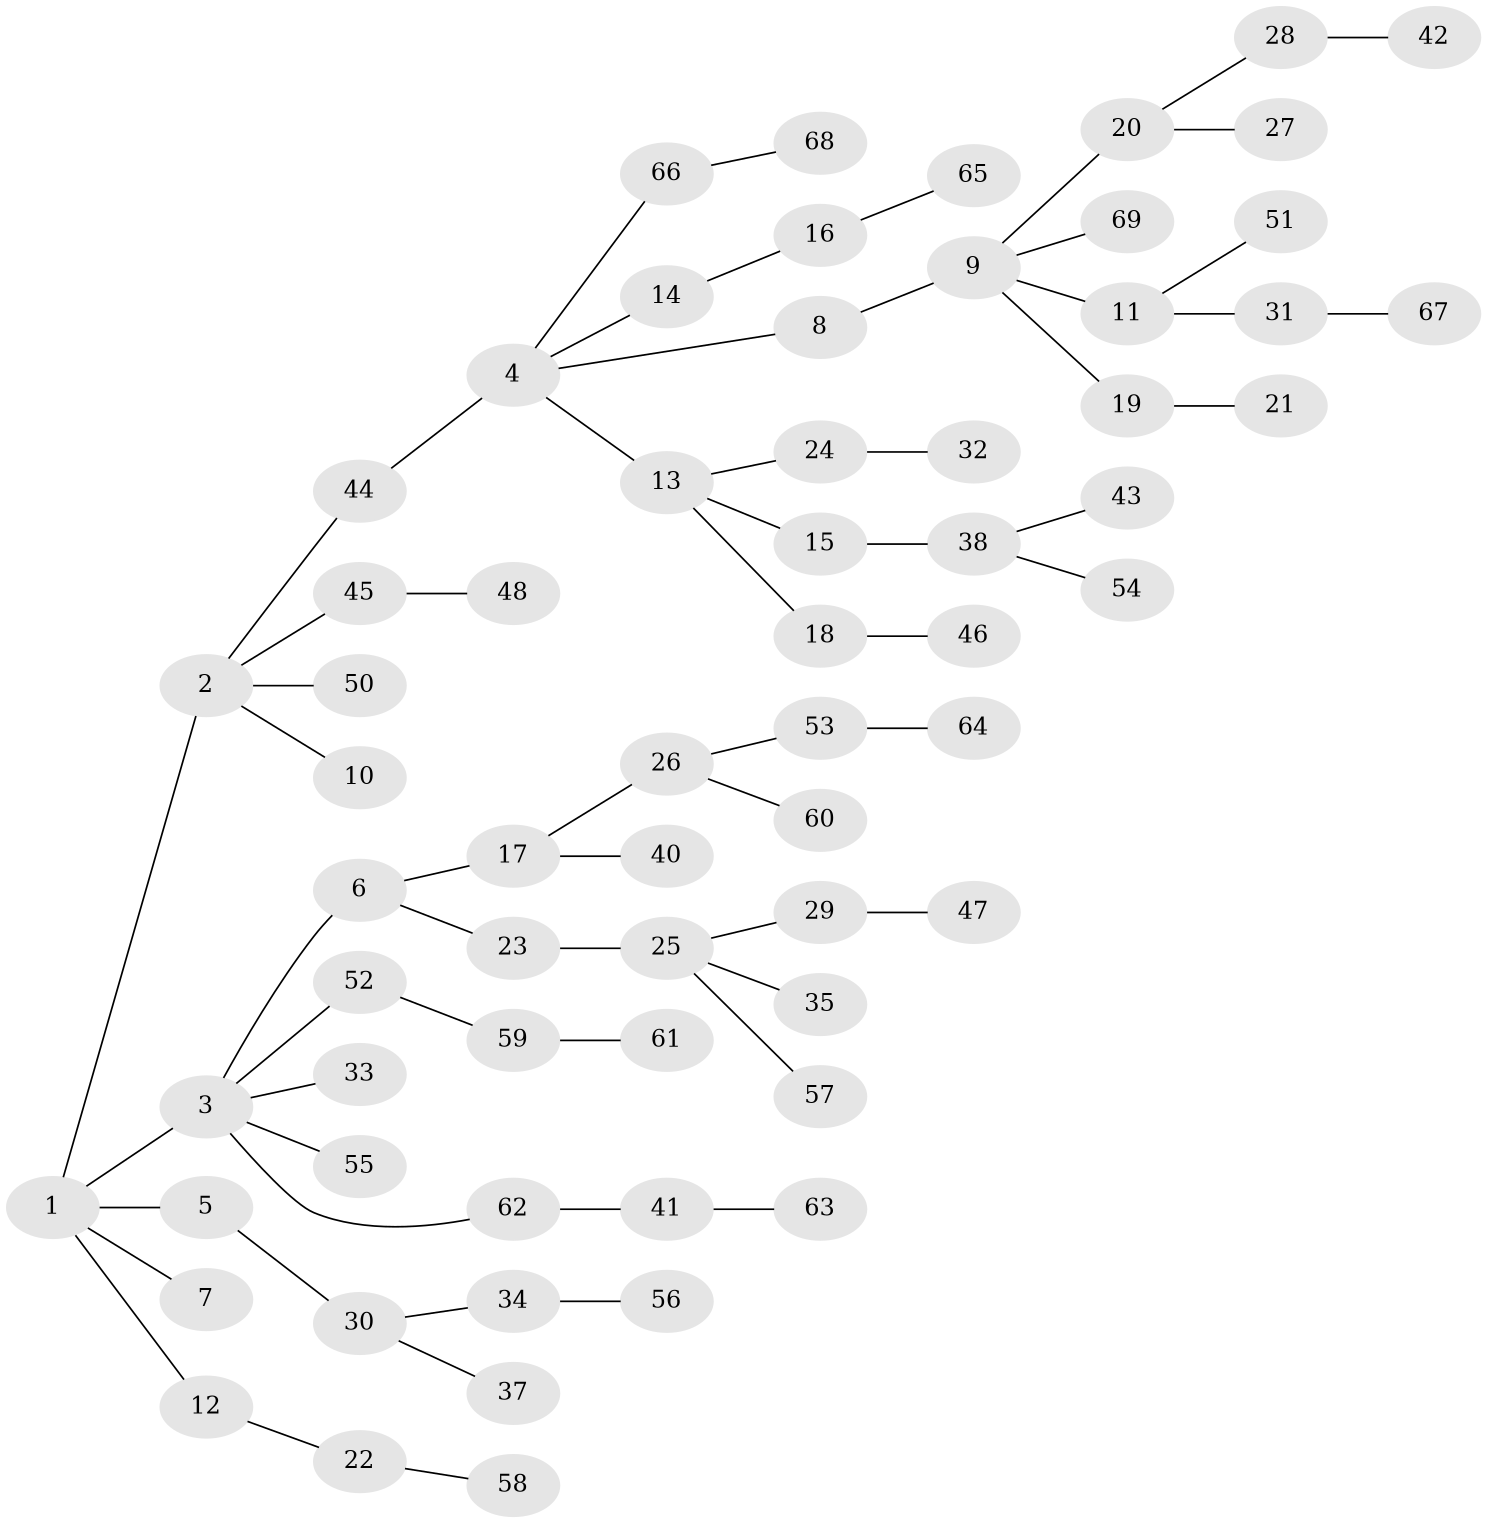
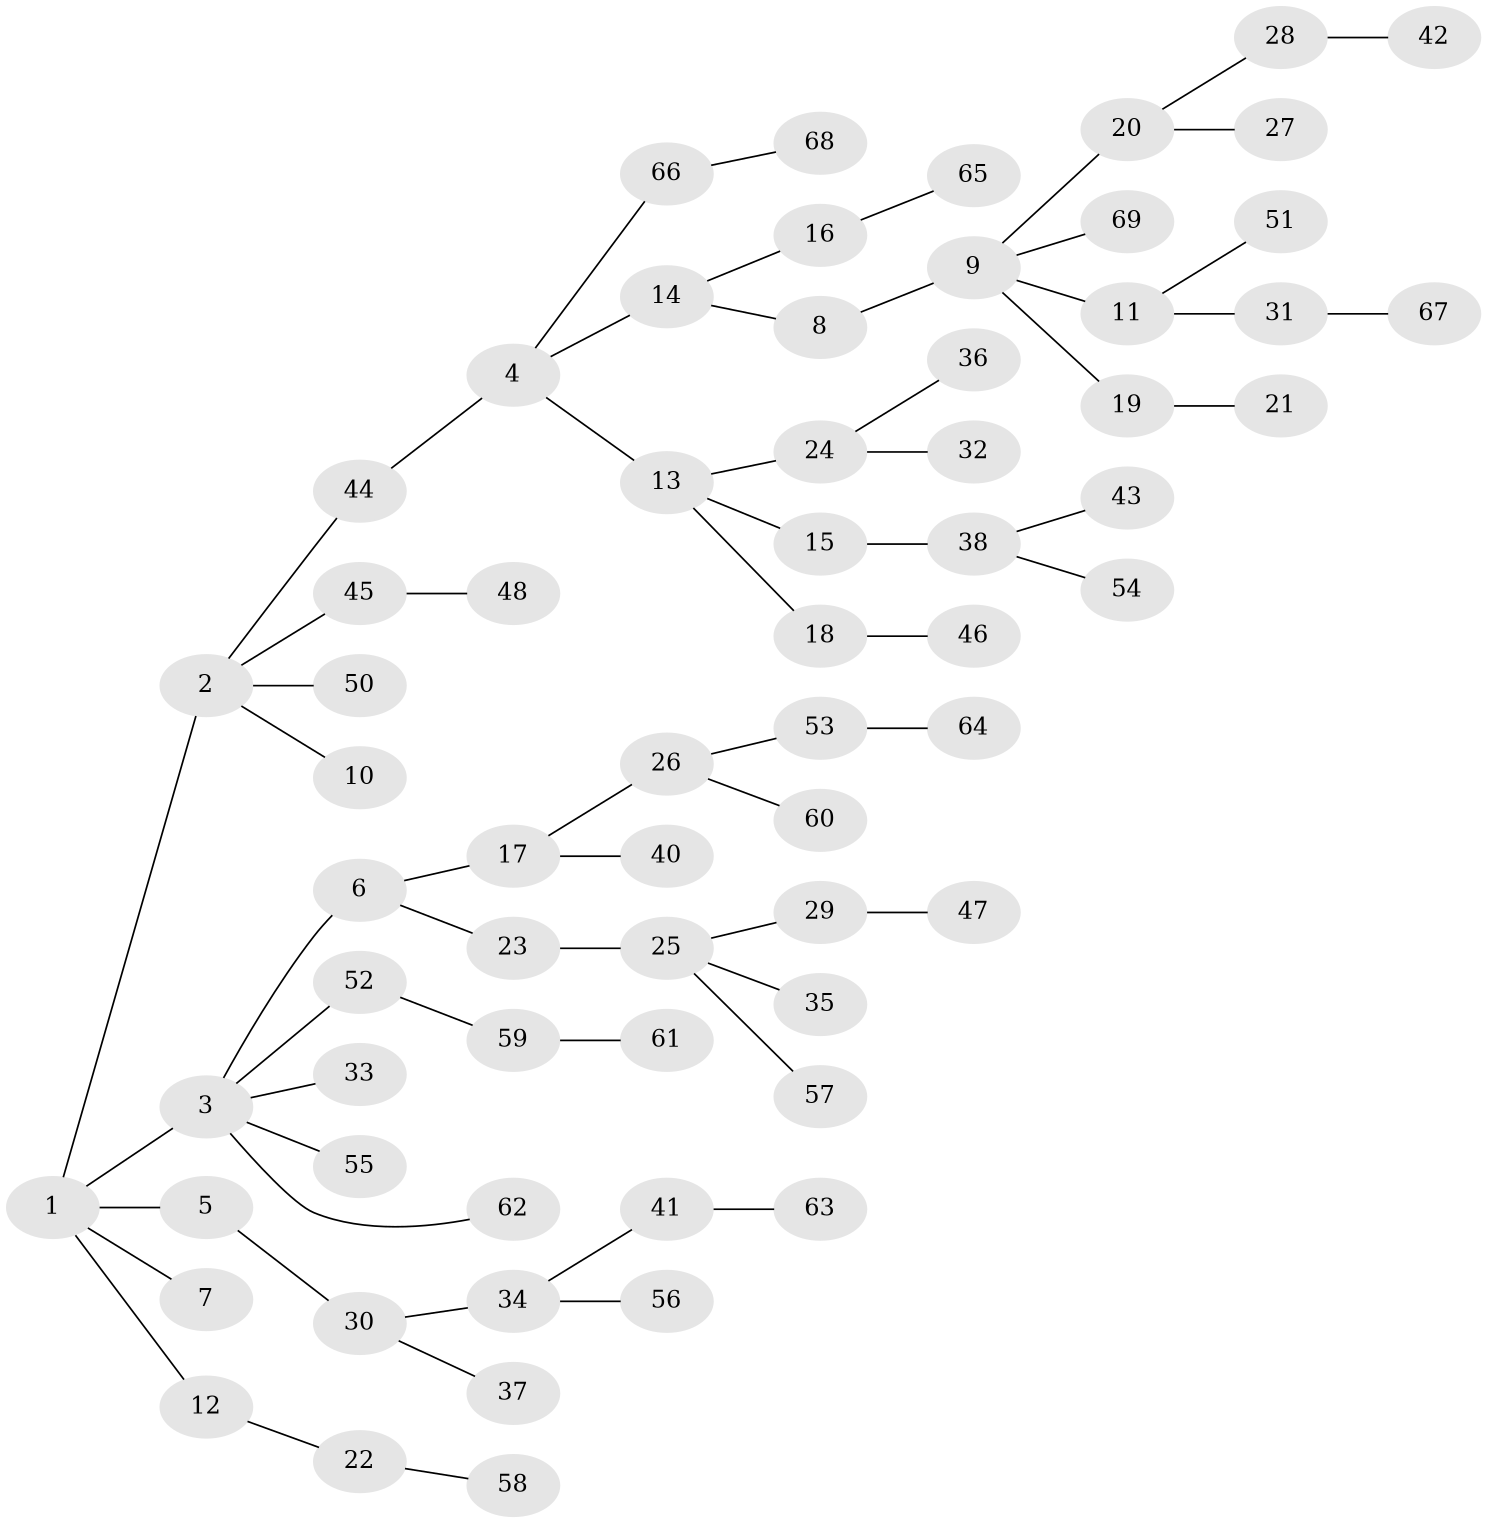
edge "8" -- "4": now "8" -- "14"
node "36": added
edge "62" -- "41": now "34" -- "41"
